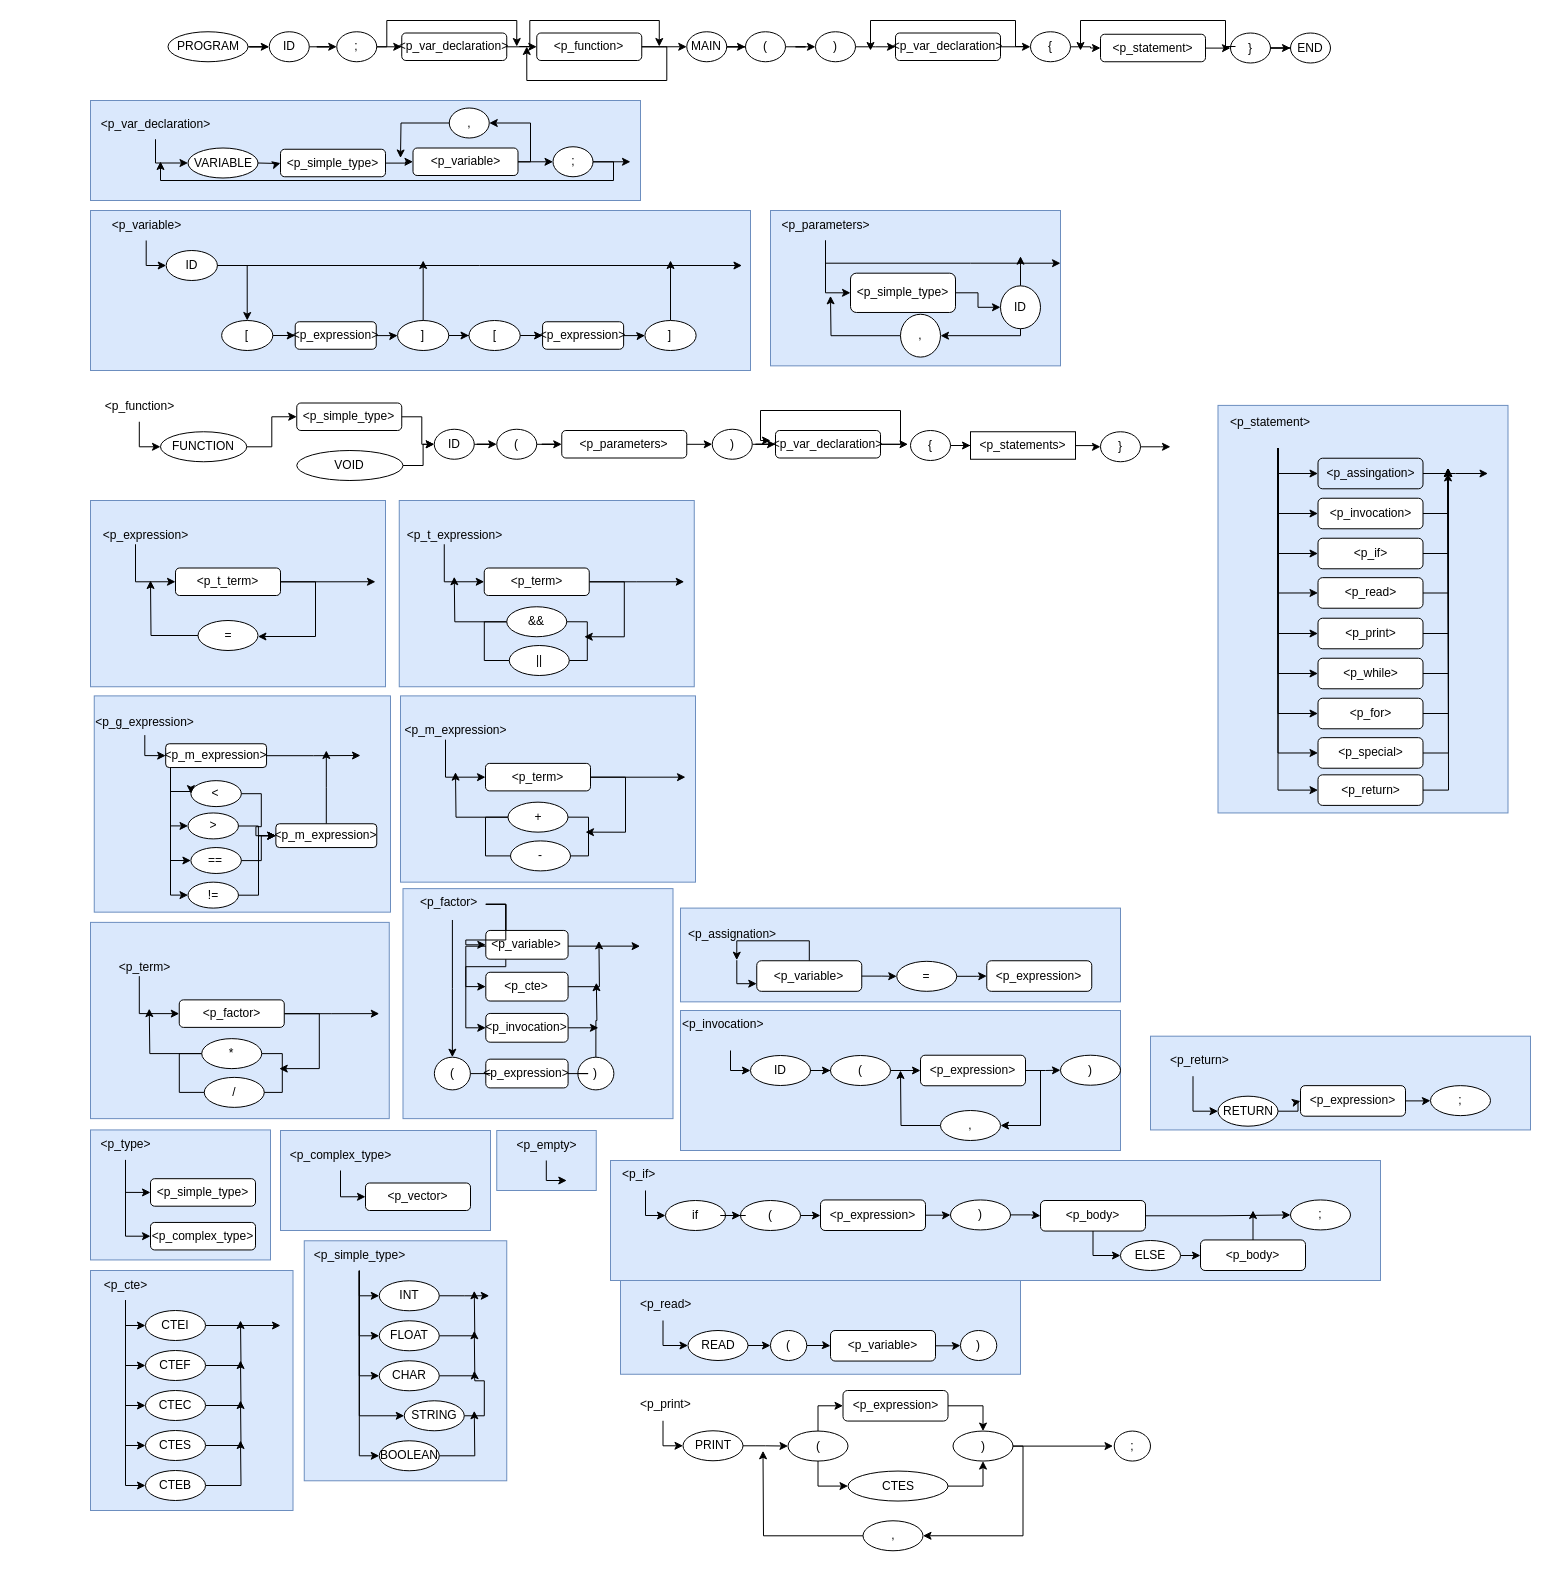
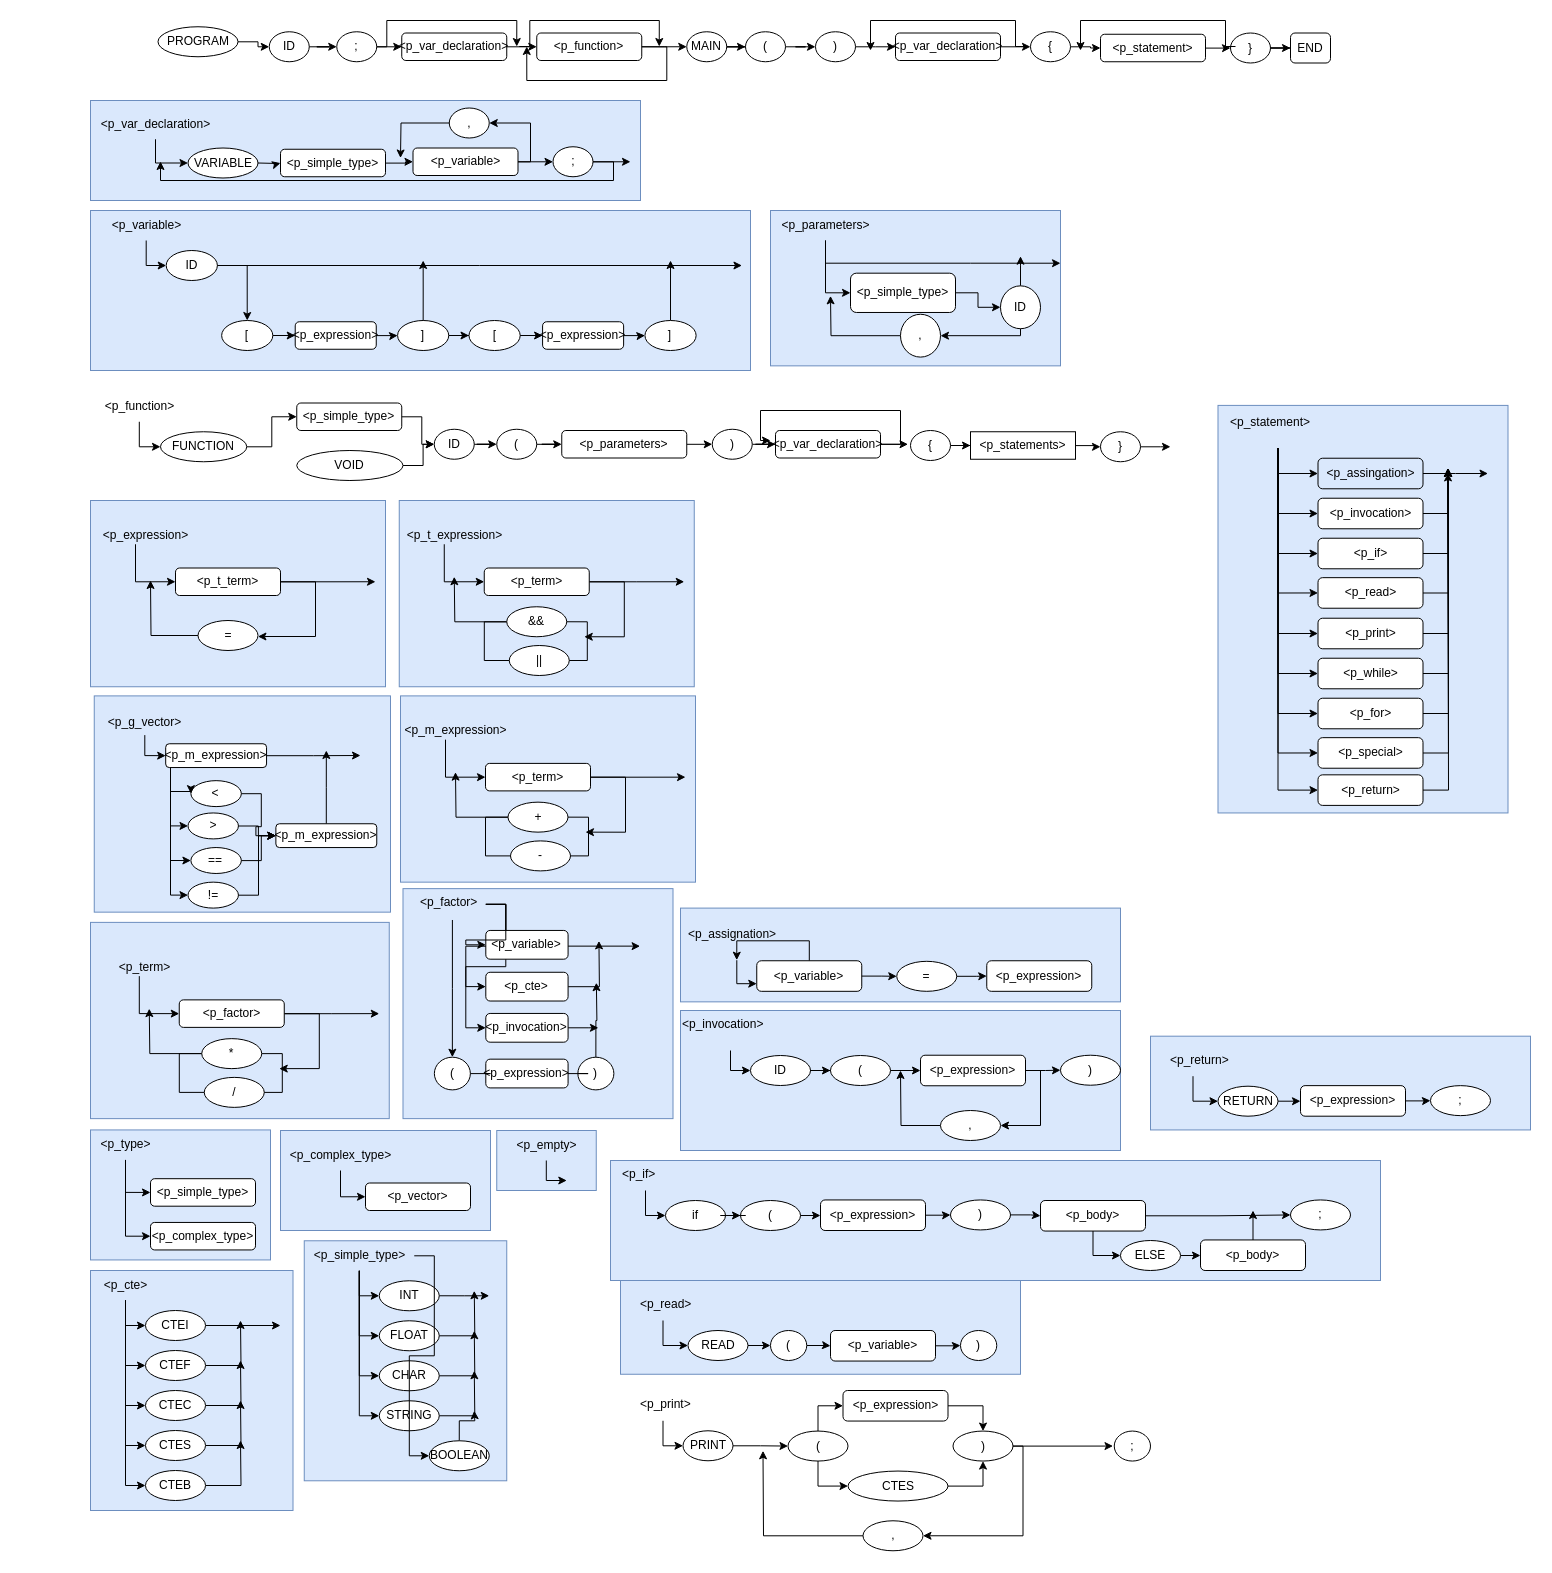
node "PROGRAM": moved (208, 47) -> (198, 42)
node "END": shape ellipse -> rounded rectangle
node "<p_g_expression>": label "<p_g_expression>" -> "<p_g_vector>"
node "RETURN": moved (1248, 1111) -> (1248, 1101)
node "STRING": moved (434, 1416) -> (409, 1416)
node "PRINT": size 60x30 -> 50x30
node "BOOLEAN": moved (409, 1456) -> (459, 1456)
